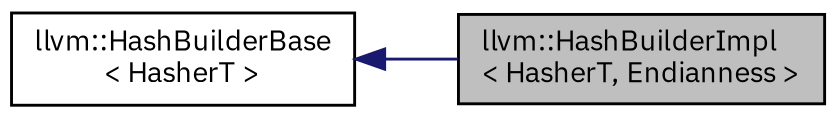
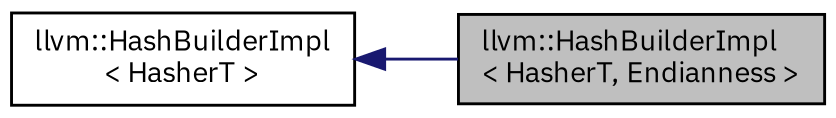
node "llvm::HashBuilderBase < HasherT >": label "llvm::HashBuilderBase < HasherT >" -> "llvm::HashBuilderImpl < HasherT >"
